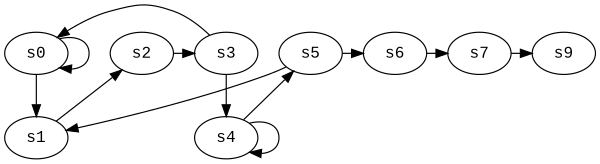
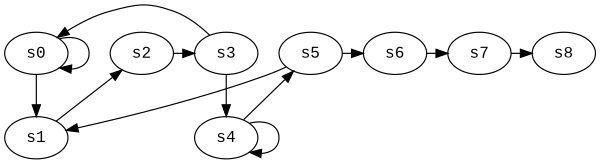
node "s9": label "s9" -> "s8"
